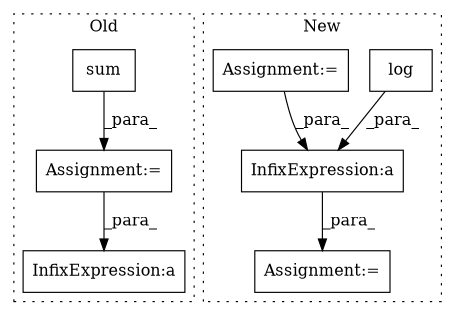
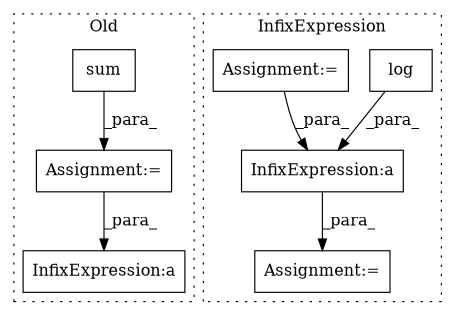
cluster "New": label "New" -> "InfixExpression"
